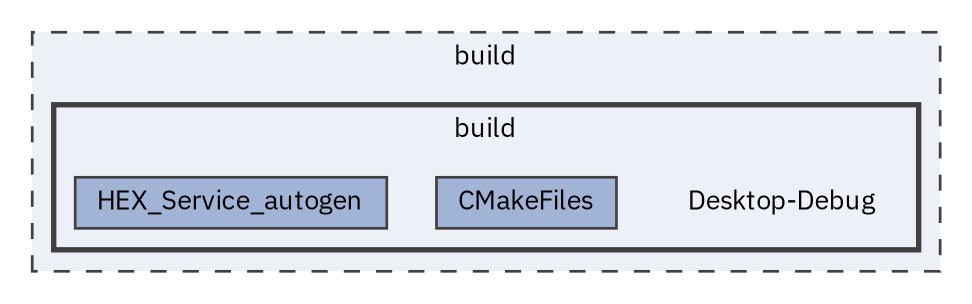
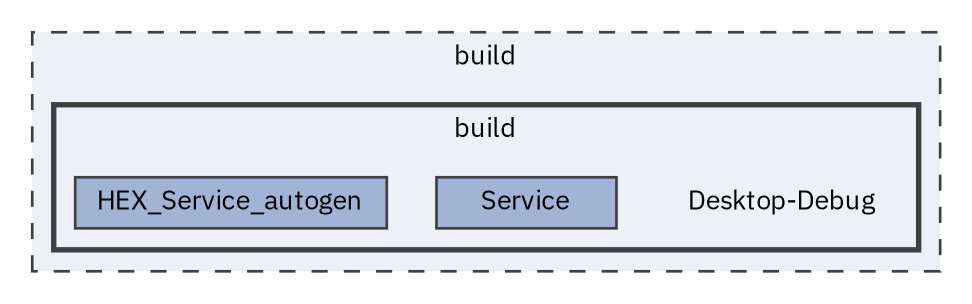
node "CMakeFiles": label "CMakeFiles" -> "Service"
